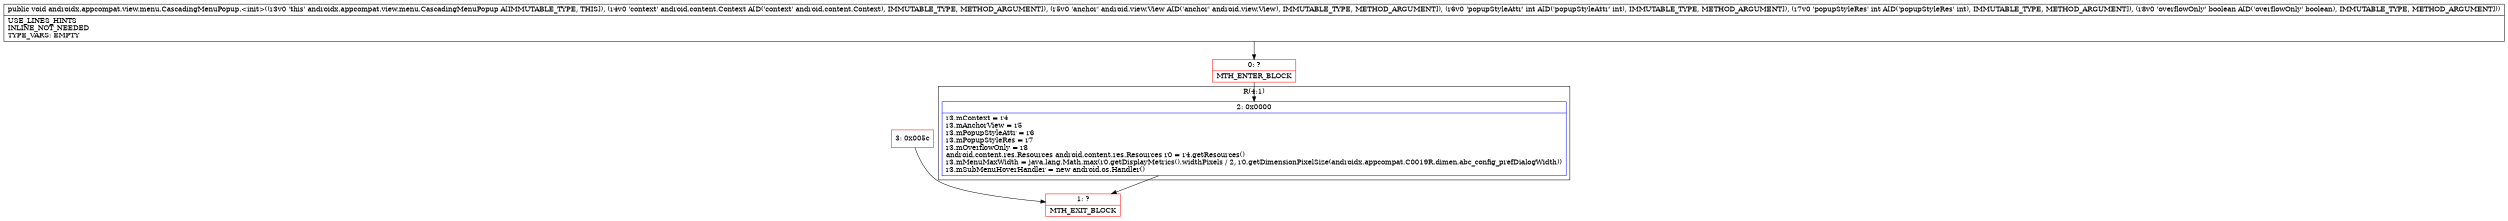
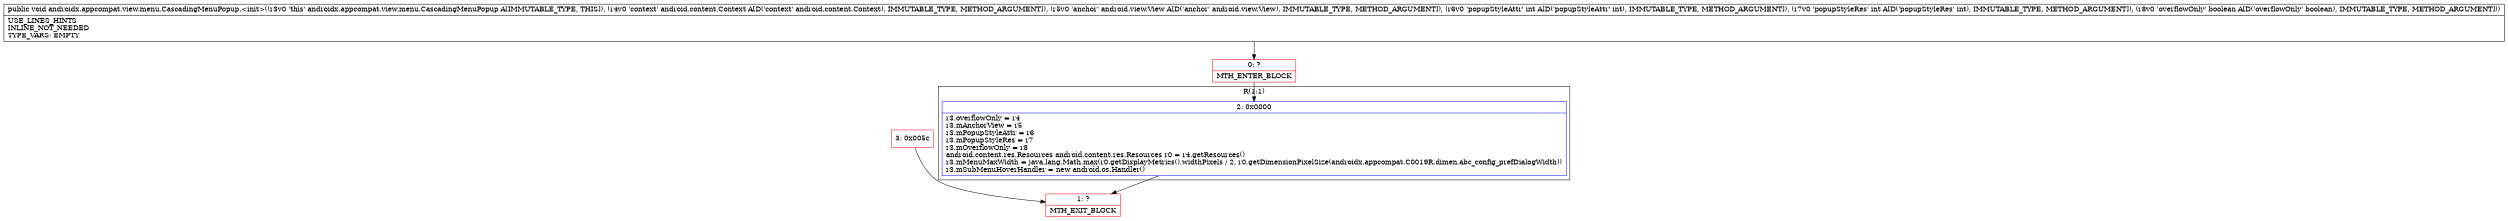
cluster "R(4:1)": label "R(4:1)" -> "R(1:1)"
node "2: 0x0000": text "r3.mContext = r4" -> "r3.overflowOnly = r4"
